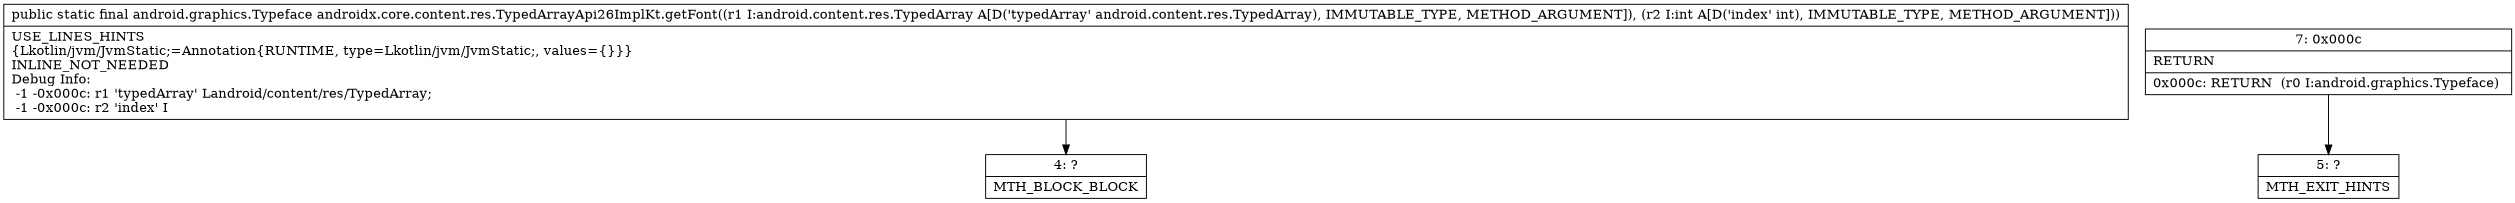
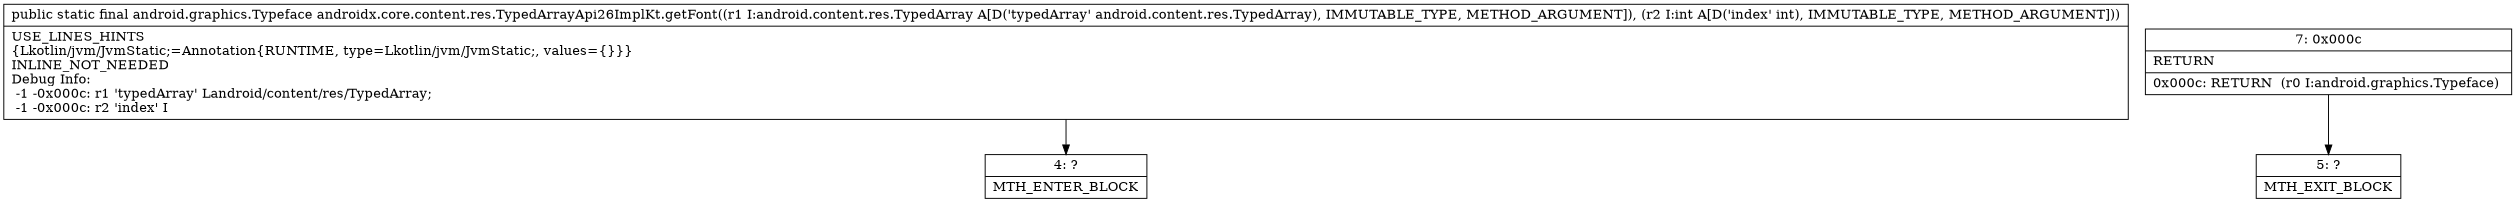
node "4: ?": text "MTH_BLOCK_BLOCK" -> "MTH_ENTER_BLOCK"
node "5: ?": text "MTH_EXIT_HINTS" -> "MTH_EXIT_BLOCK"
